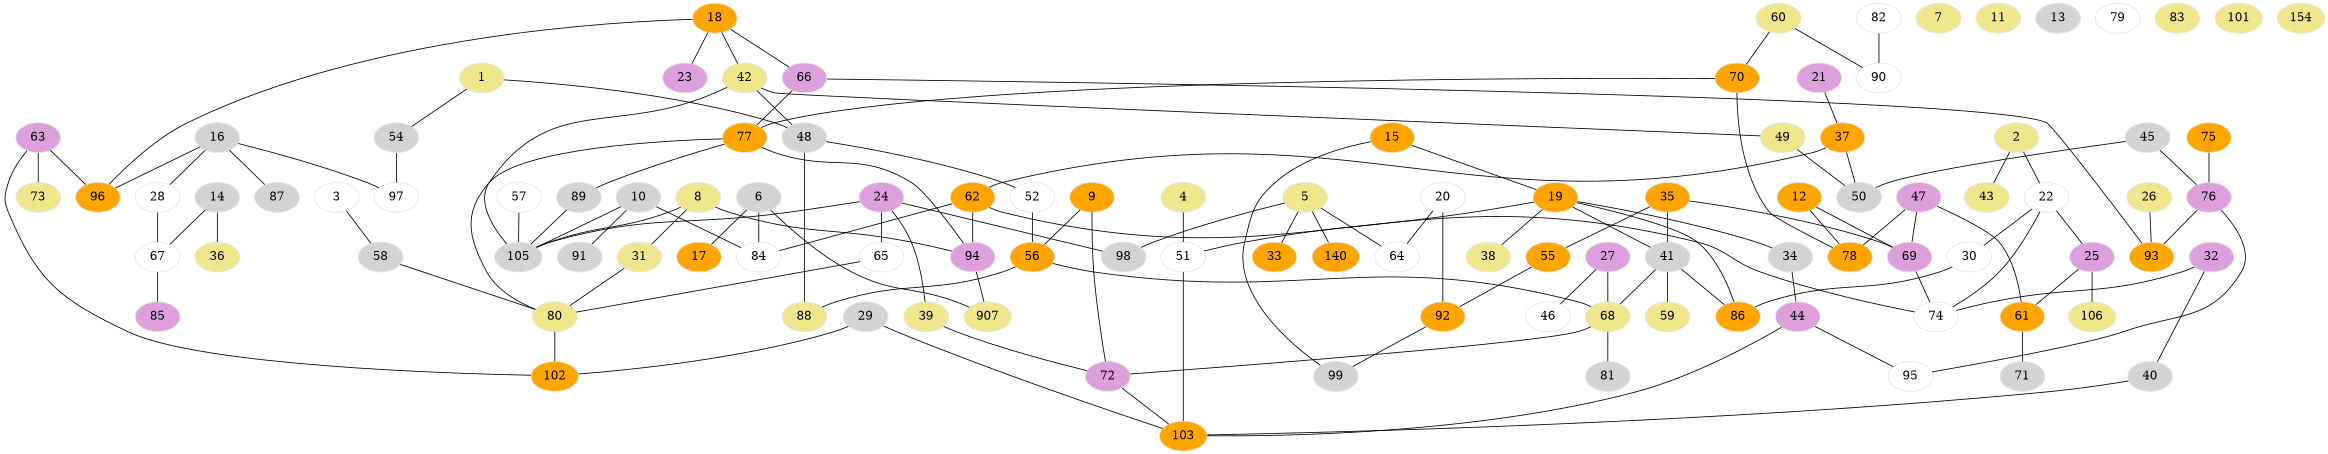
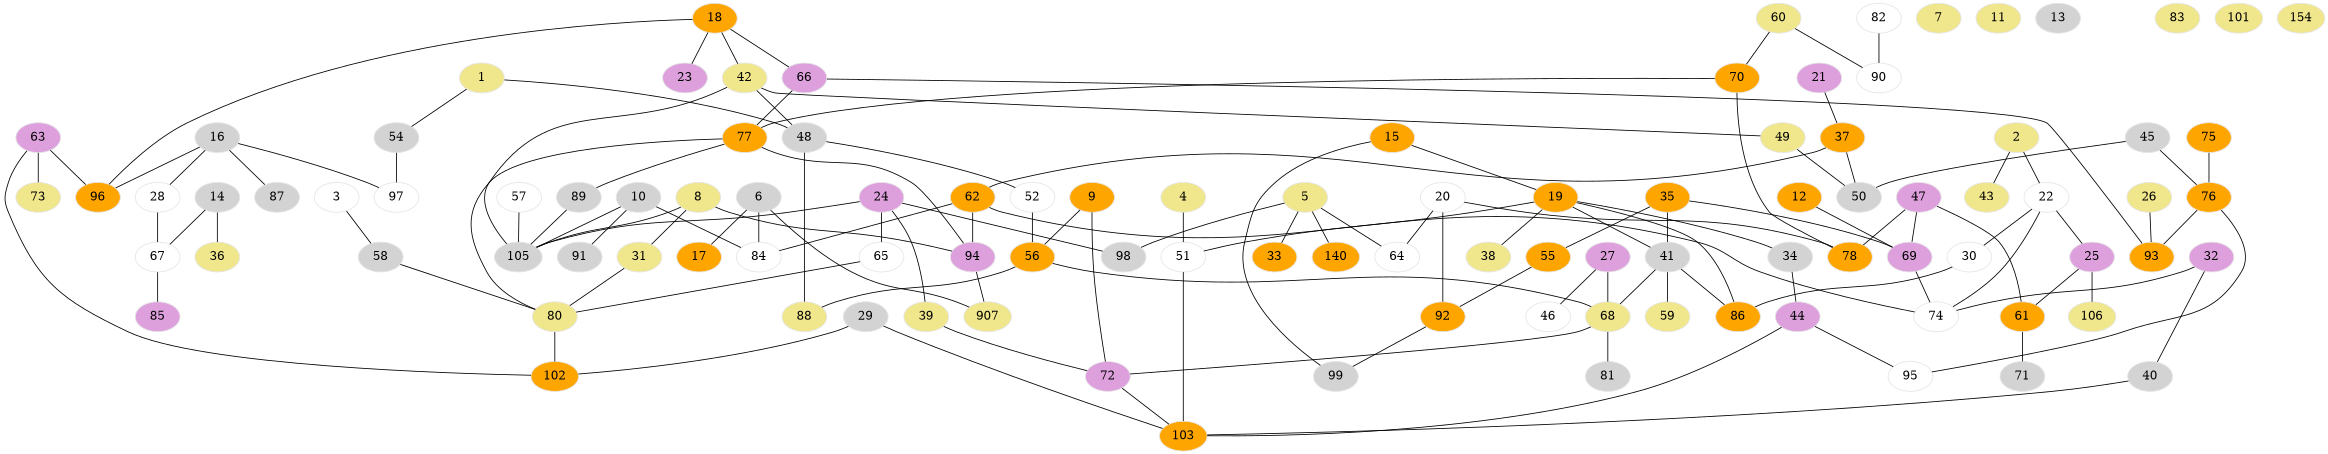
node "79": removed
node "76": fillcolor plum -> orange
edge "12" -- "78": now "20" -- "78"
